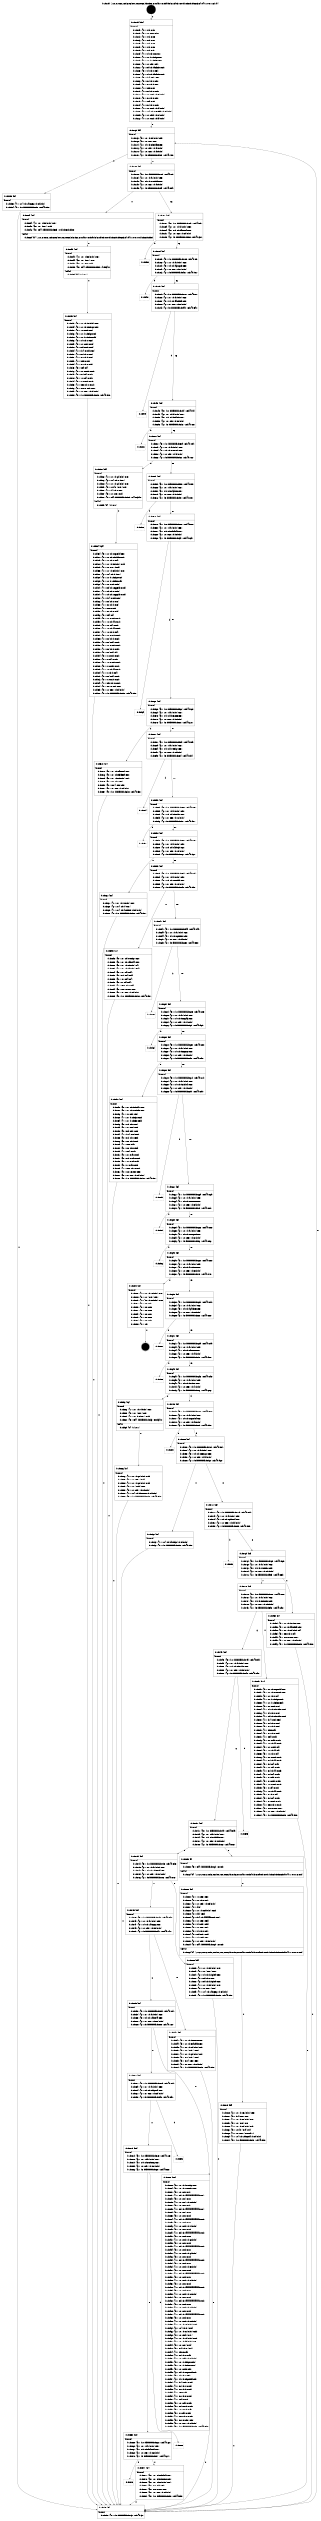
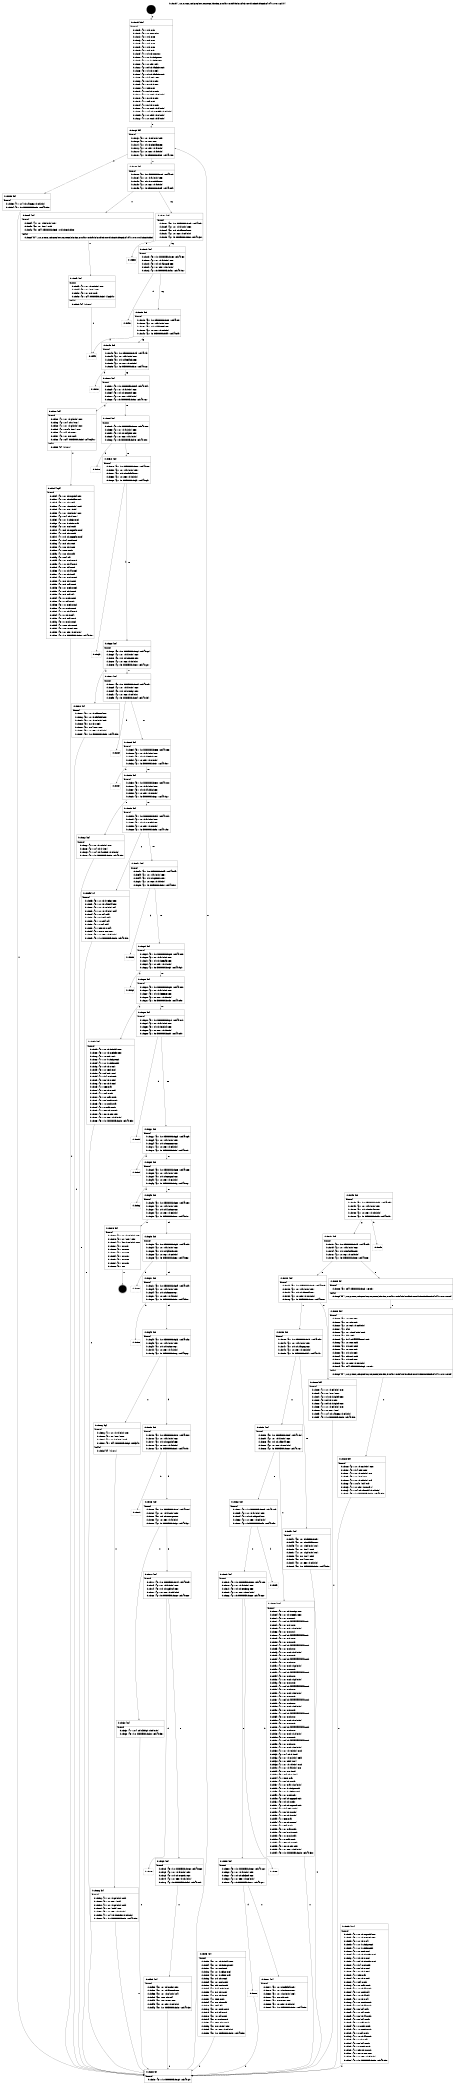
edge "0x401cfb [15]" -> "0x401d0a [87]": now "0x401cfb [15]" -> "0x4019fb"
node "0x40177c [28]": removed
edge "0x401a77 [27]" -> "0x4022b8 [5]": now "0x401878" -> "0x4022b8 [5]"
